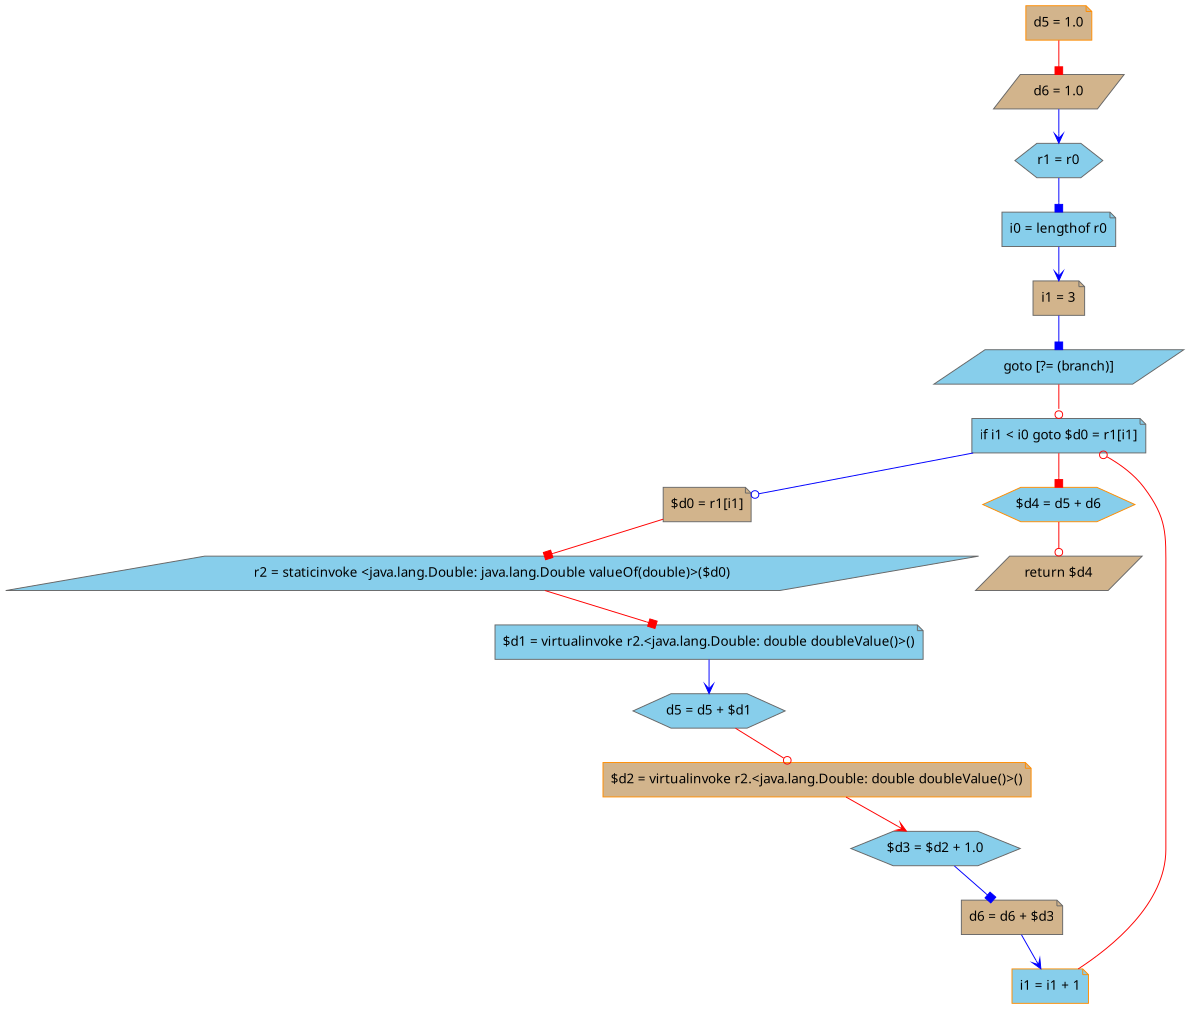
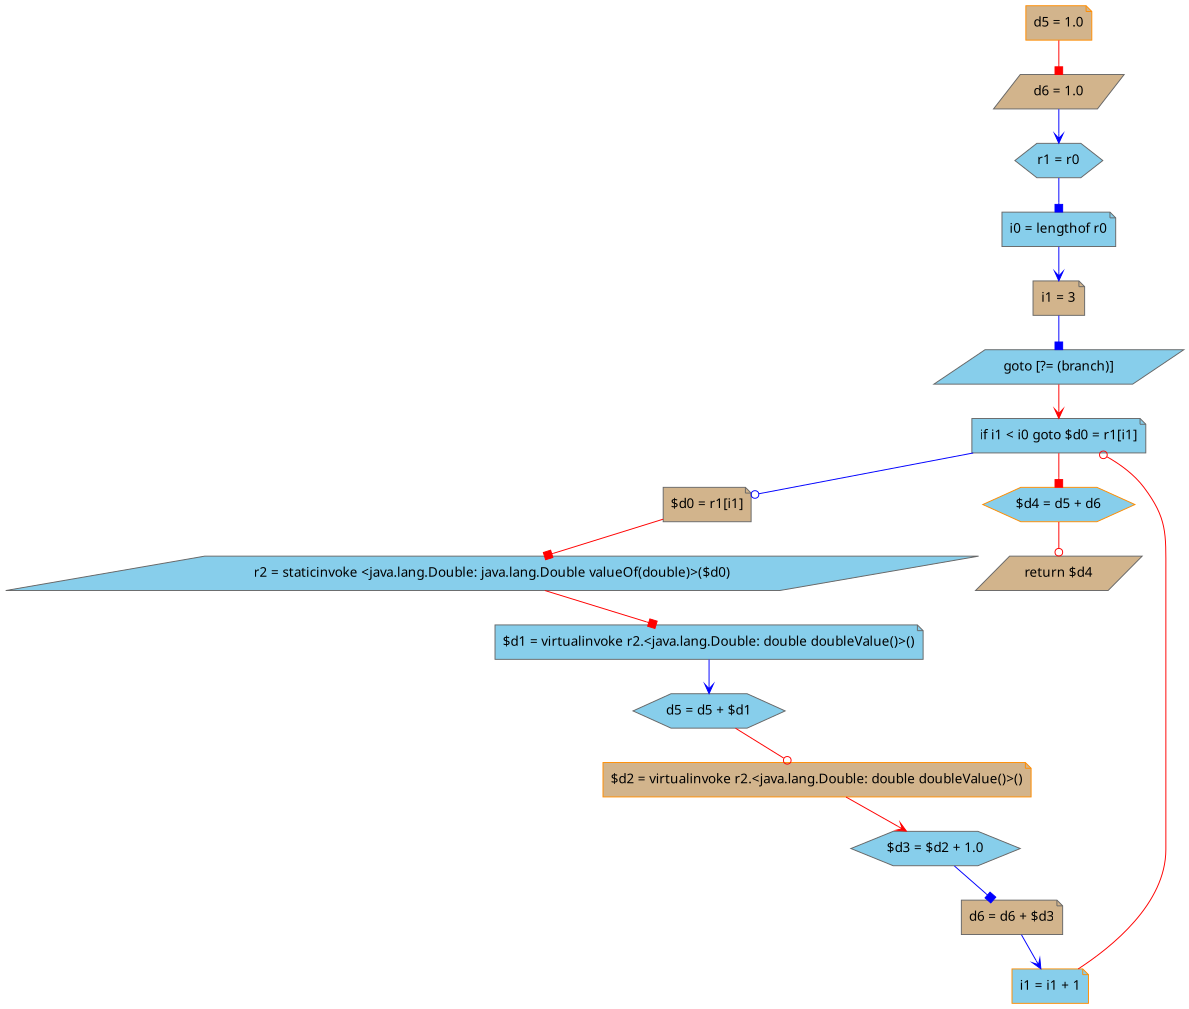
edge "goto [?= (branch)]" -> "if i1 < i0 goto $d0 = r1[i1]": arrowhead odot -> vee
